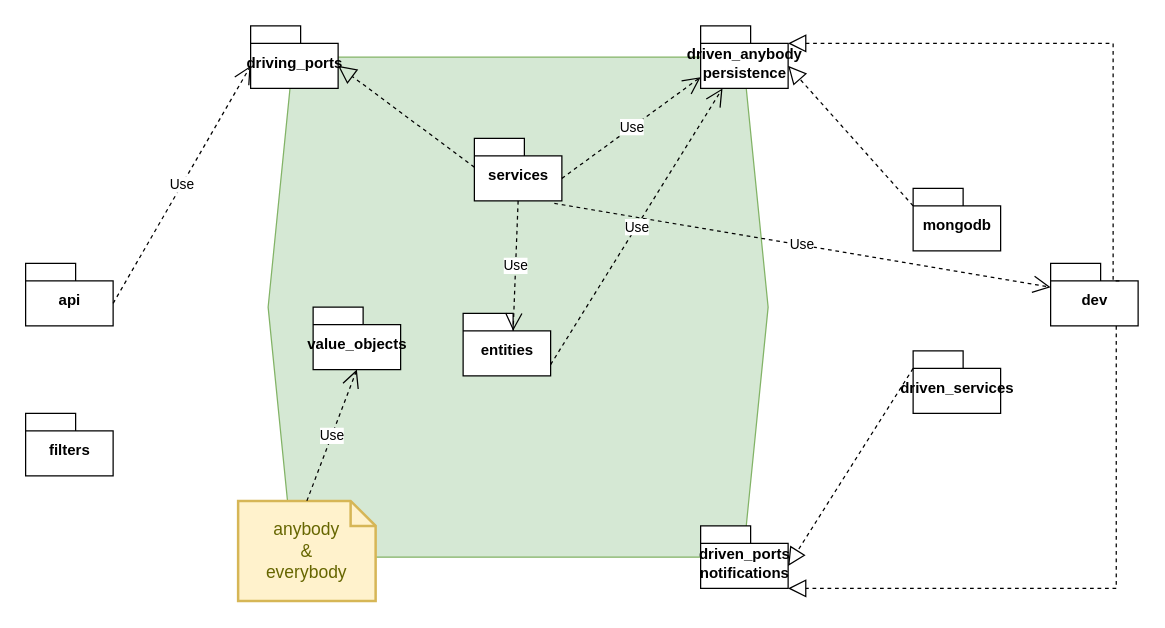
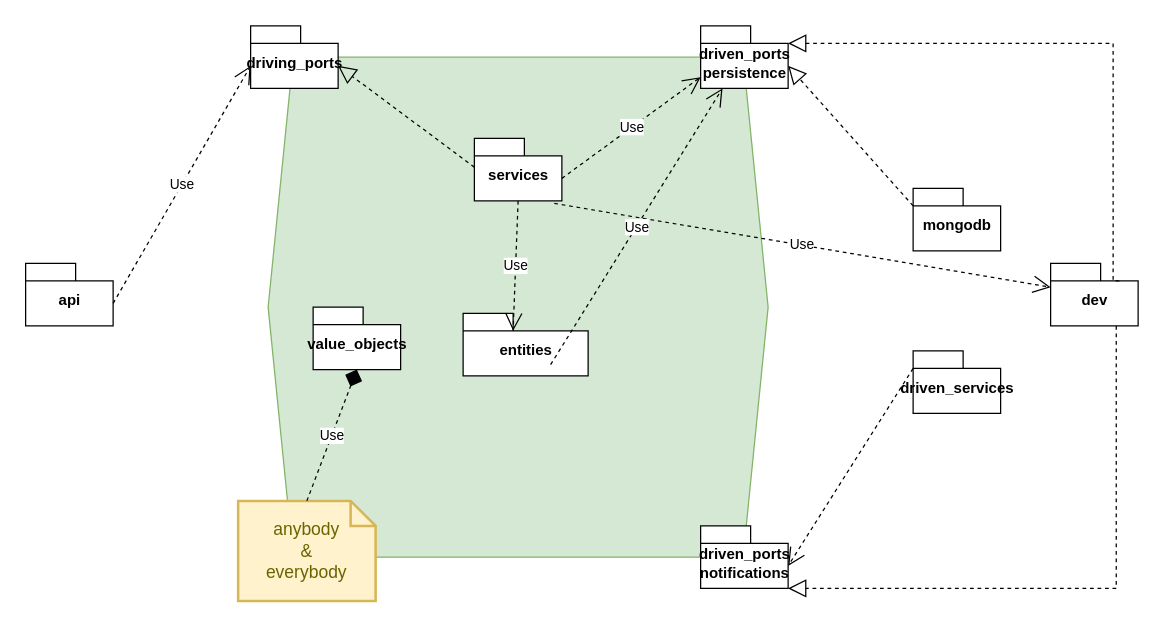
node "driven_anybody persistence": label "driven_anybody persistence" -> "driven_ports persistence"
node "entities": size 88x63 -> 125x63
edge "anybody & everybody" -> "value_objects": arrowhead open -> diamond
node "filters": removed
edge "driven_services" -> "driven_ports notifications": arrowhead block -> open
